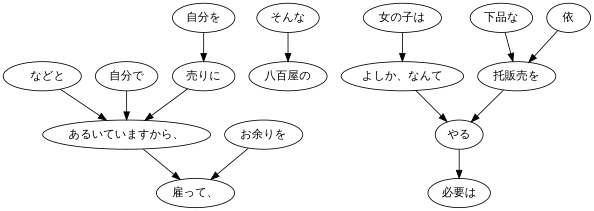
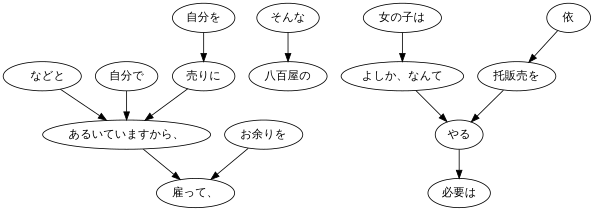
node "下品な": removed
